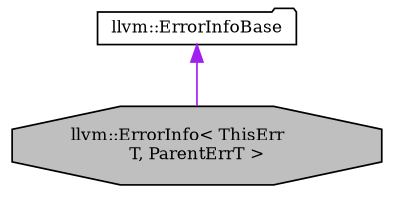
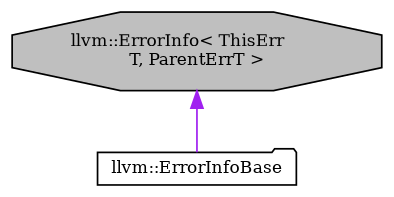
edge "llvm::ErrorInfo< ThisErr T, ParentErrT >" -> "llvm::ErrorInfoBase": reversed
